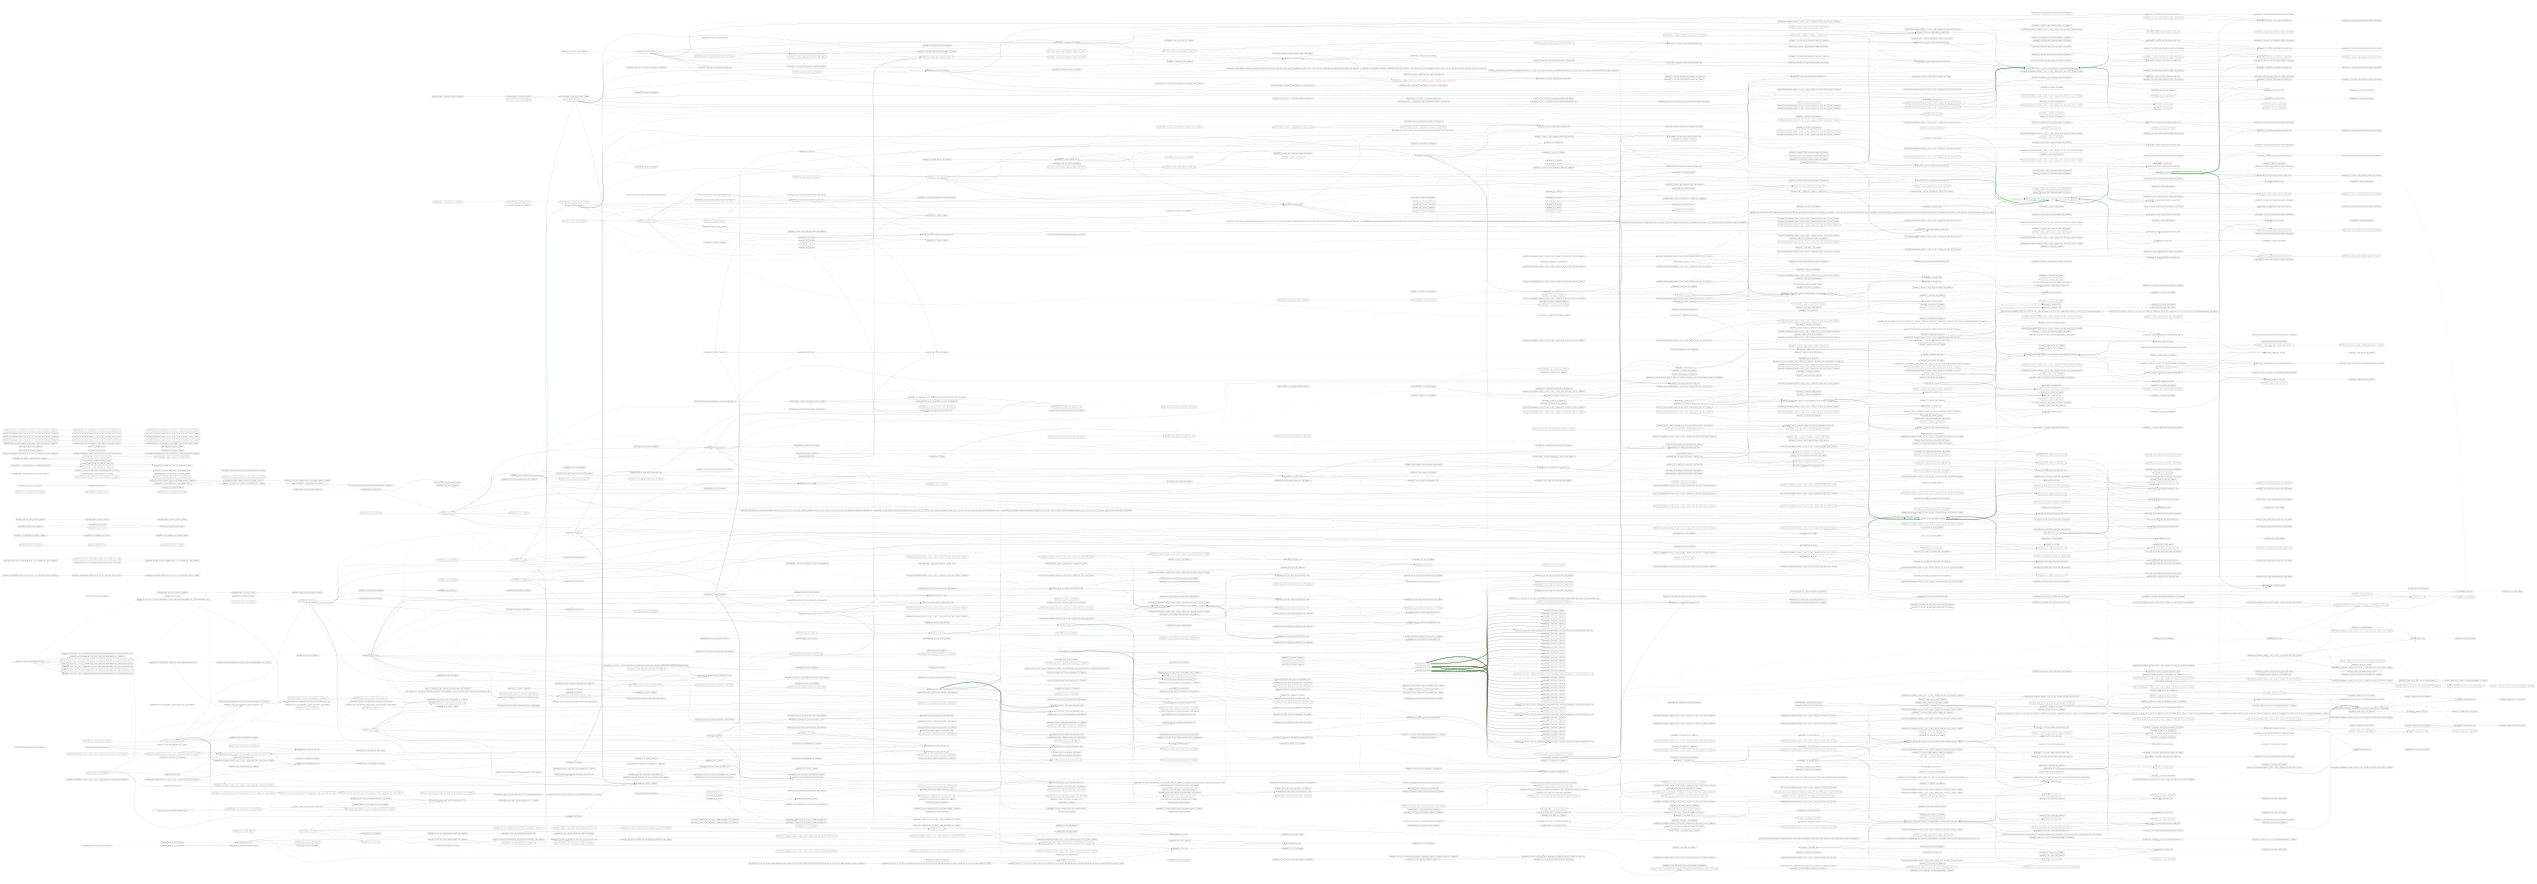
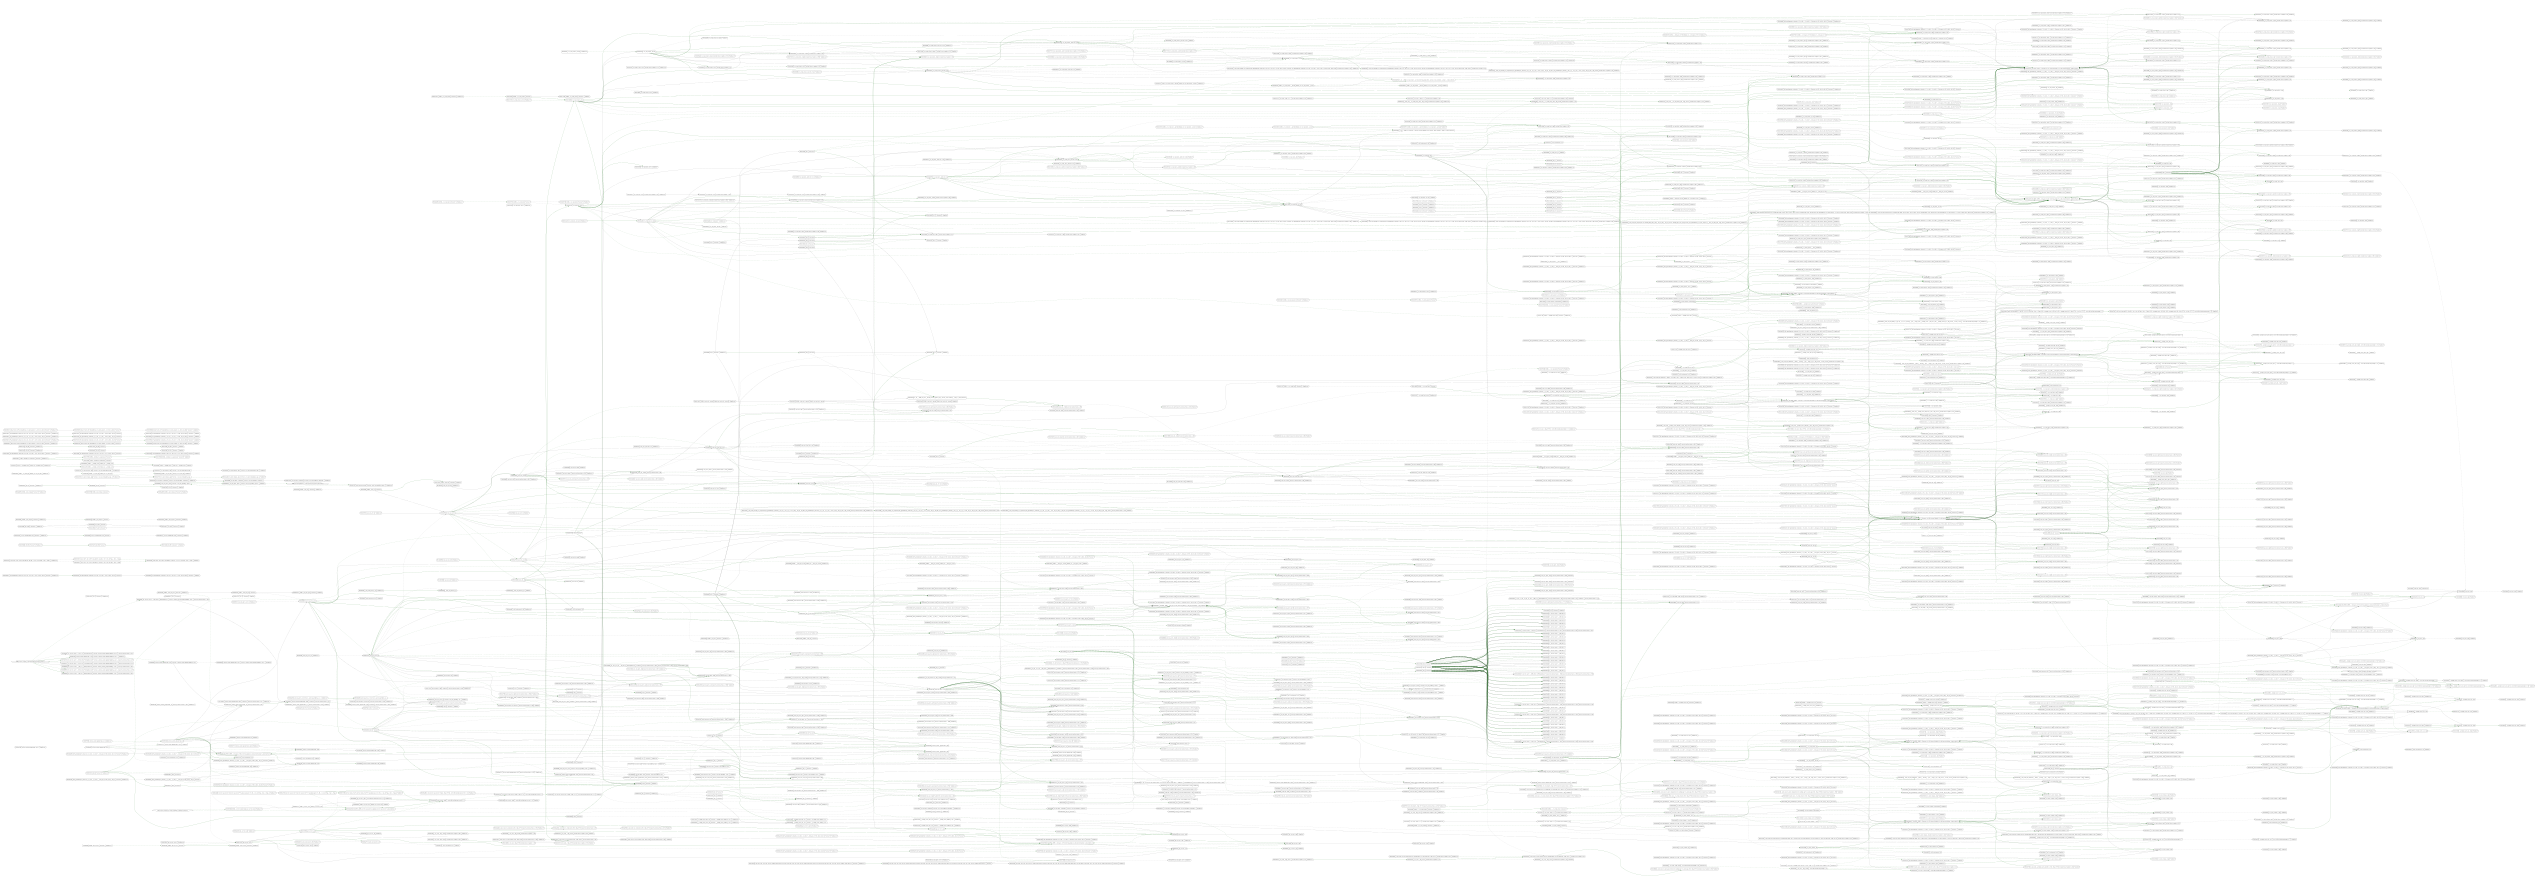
node "CE0x5c1ba80": removed
node "CE0x5c102e0": removed
